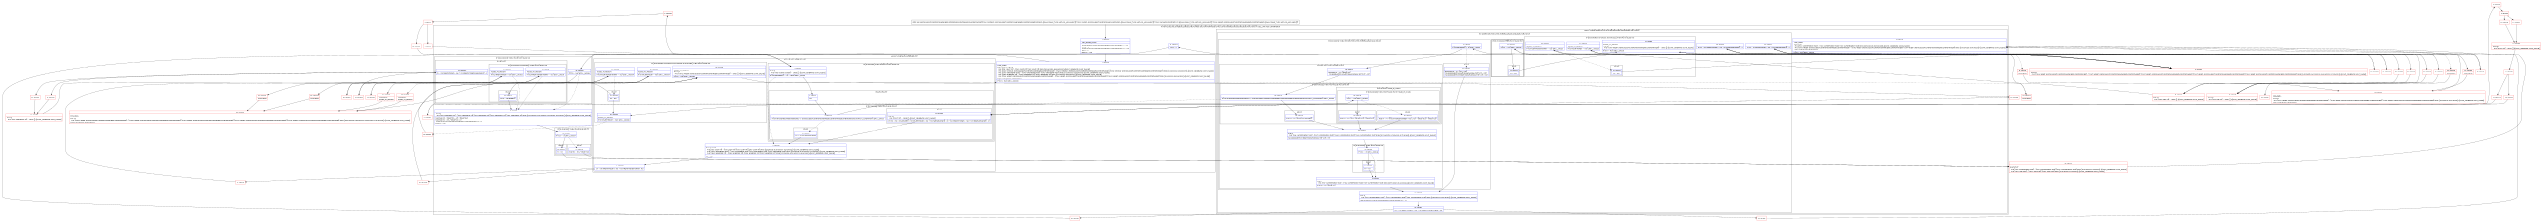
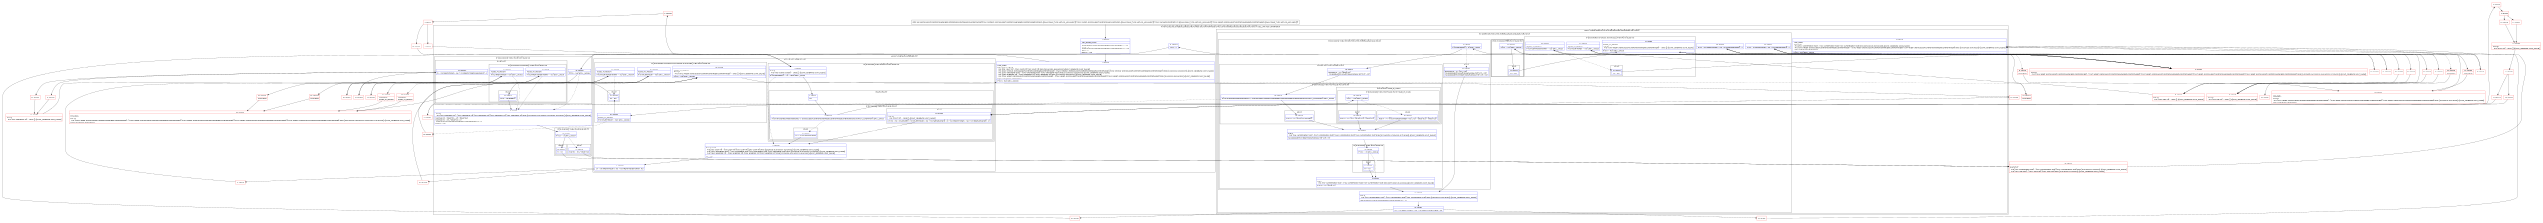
edge "25: 0x00ba" -> "20: 0x0094": reversed
